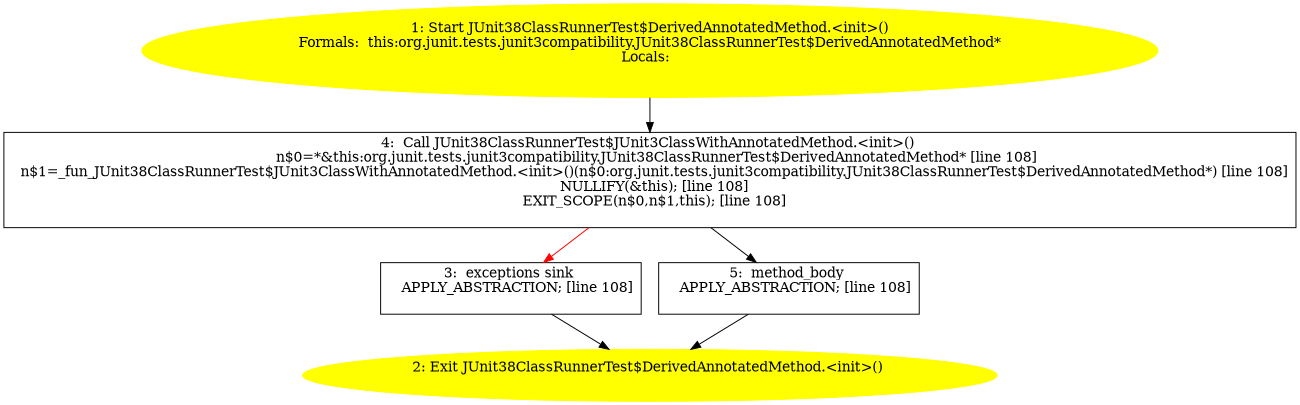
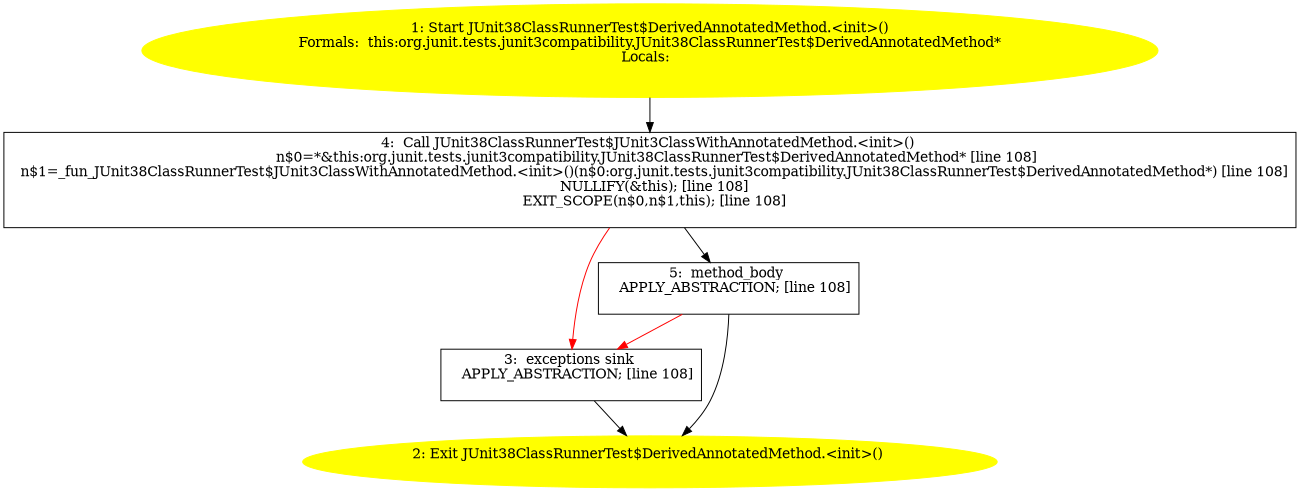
edge "5:  method_body APPLY_ABSTRACTION; [line 108]" -> "3:  exceptions sink APPLY_ABSTRACTION; [line 108]": added
